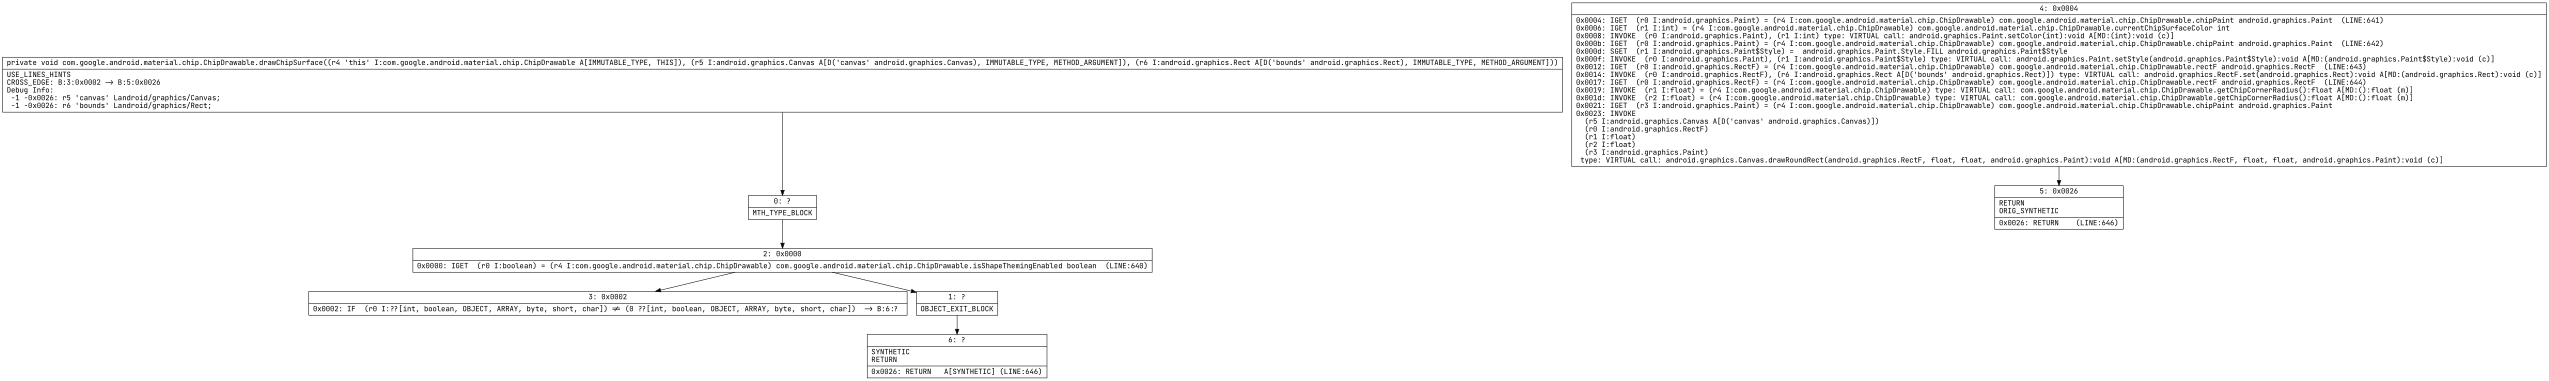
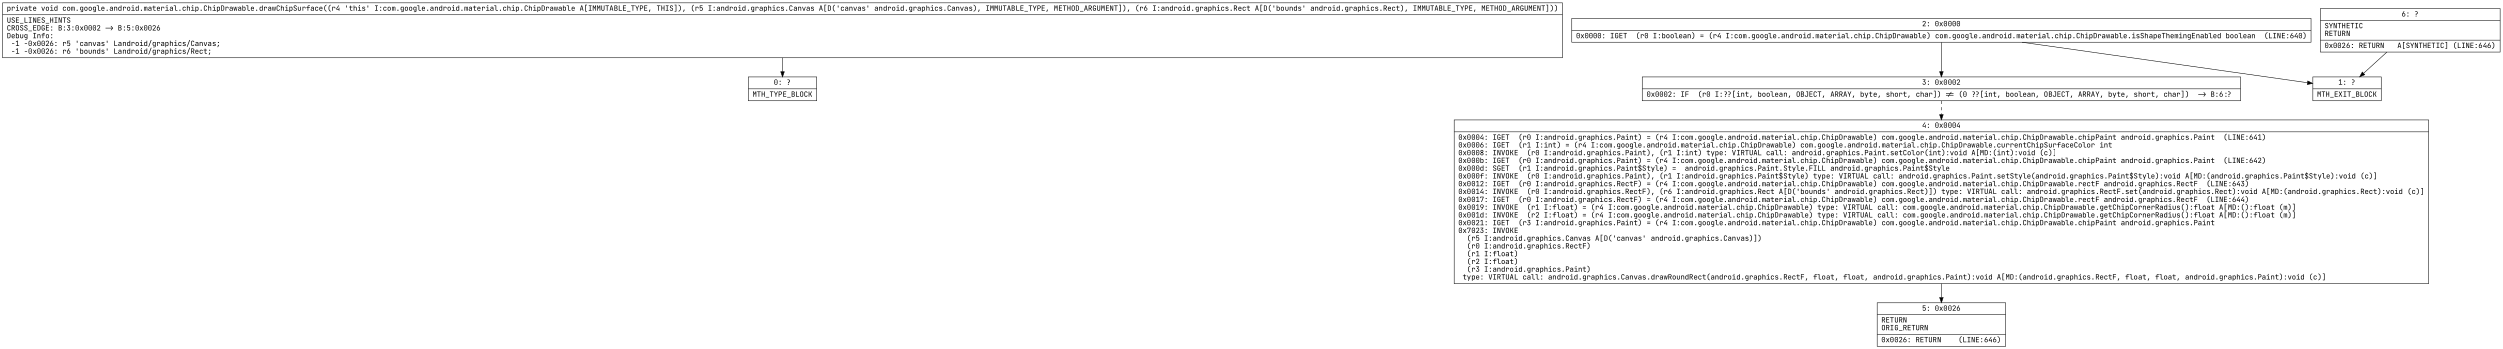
edge "3: 0x0002" -> "4: 0x0004": added
node "4: 0x0004": text "0x0023: INVOKE" -> "0x7023: INVOKE"
node "5: 0x0026": text "ORIG_SYNTHETIC" -> "ORIG_RETURN"
edge "0: ?" -> "2: 0x0000": removed
node "1: ?": text "OBJECT_EXIT_BLOCK" -> "MTH_EXIT_BLOCK"
edge "1: ?" -> "6: ?": reversed
